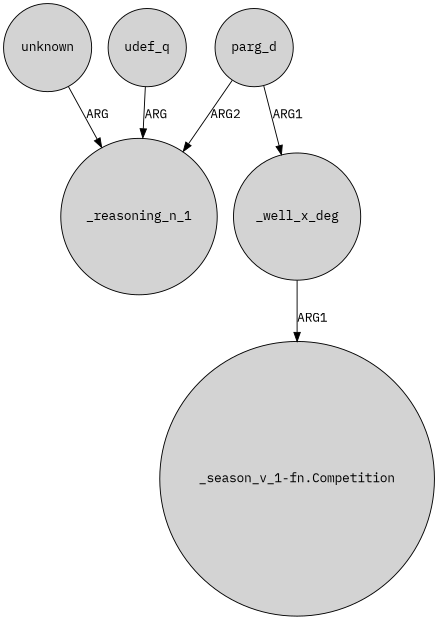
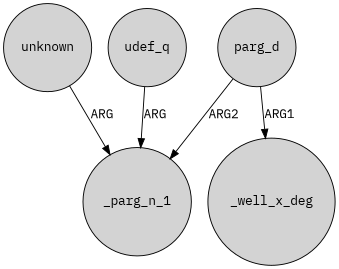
node "_reasoning_n_1": label "_reasoning_n_1" -> "_parg_n_1"
node "_season_v_1-fn.Competition": removed
